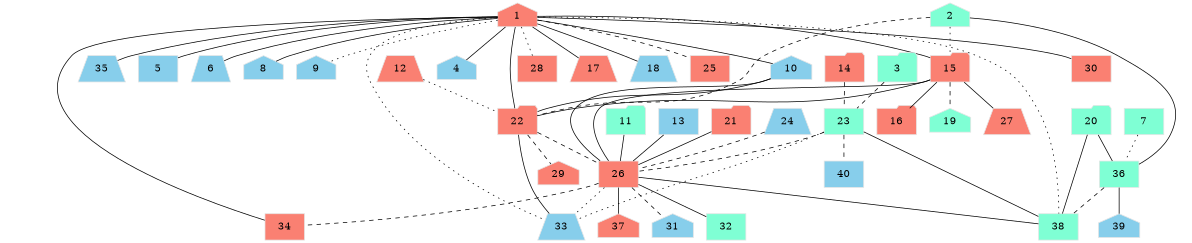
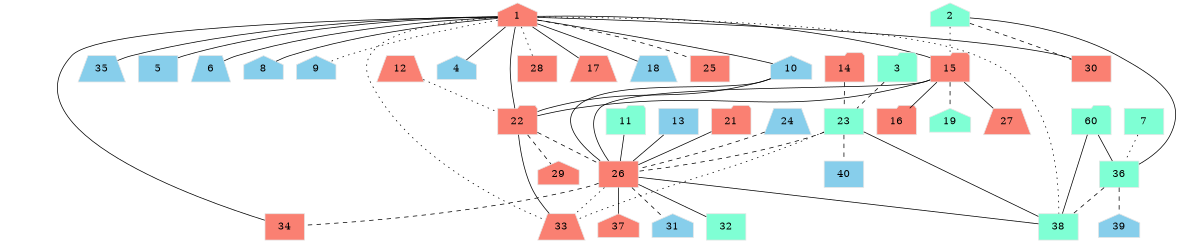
edge "2" -- "22": now "2" -- "30"
node "20": label "20" -> "60"
edge "36" -- "39": style solid -> dashed
node "33": fillcolor skyblue -> salmon
